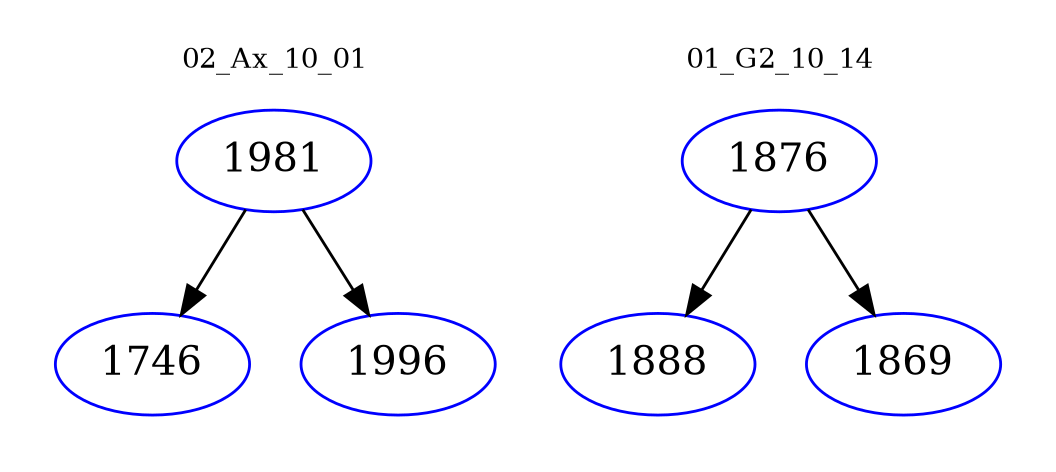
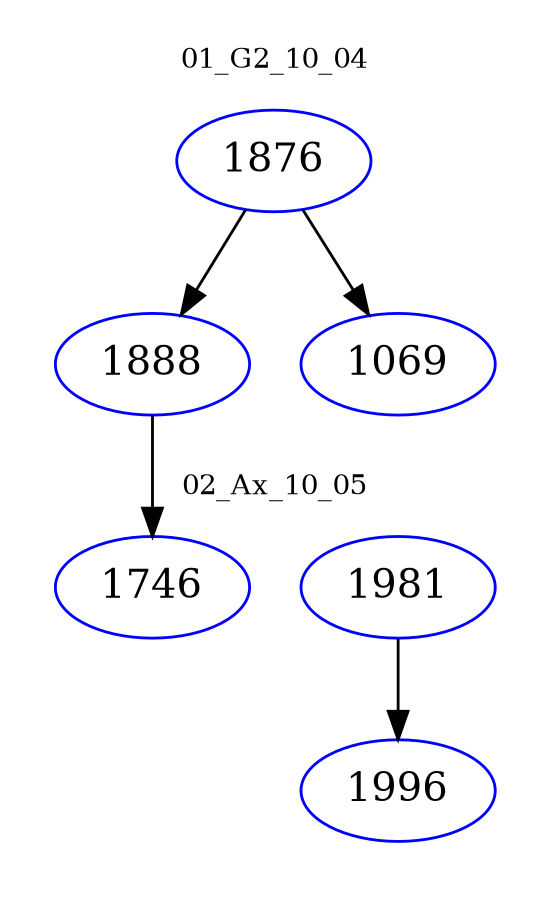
cluster "02_Ax_10_01": label "02_Ax_10_01" -> "02_Ax_10_05"
cluster "01_G2_10_14": label "01_G2_10_14" -> "01_G2_10_04"
edge "1981" -> "1746": now "1888" -> "1746"
node "1869": label "1869" -> "1069"
